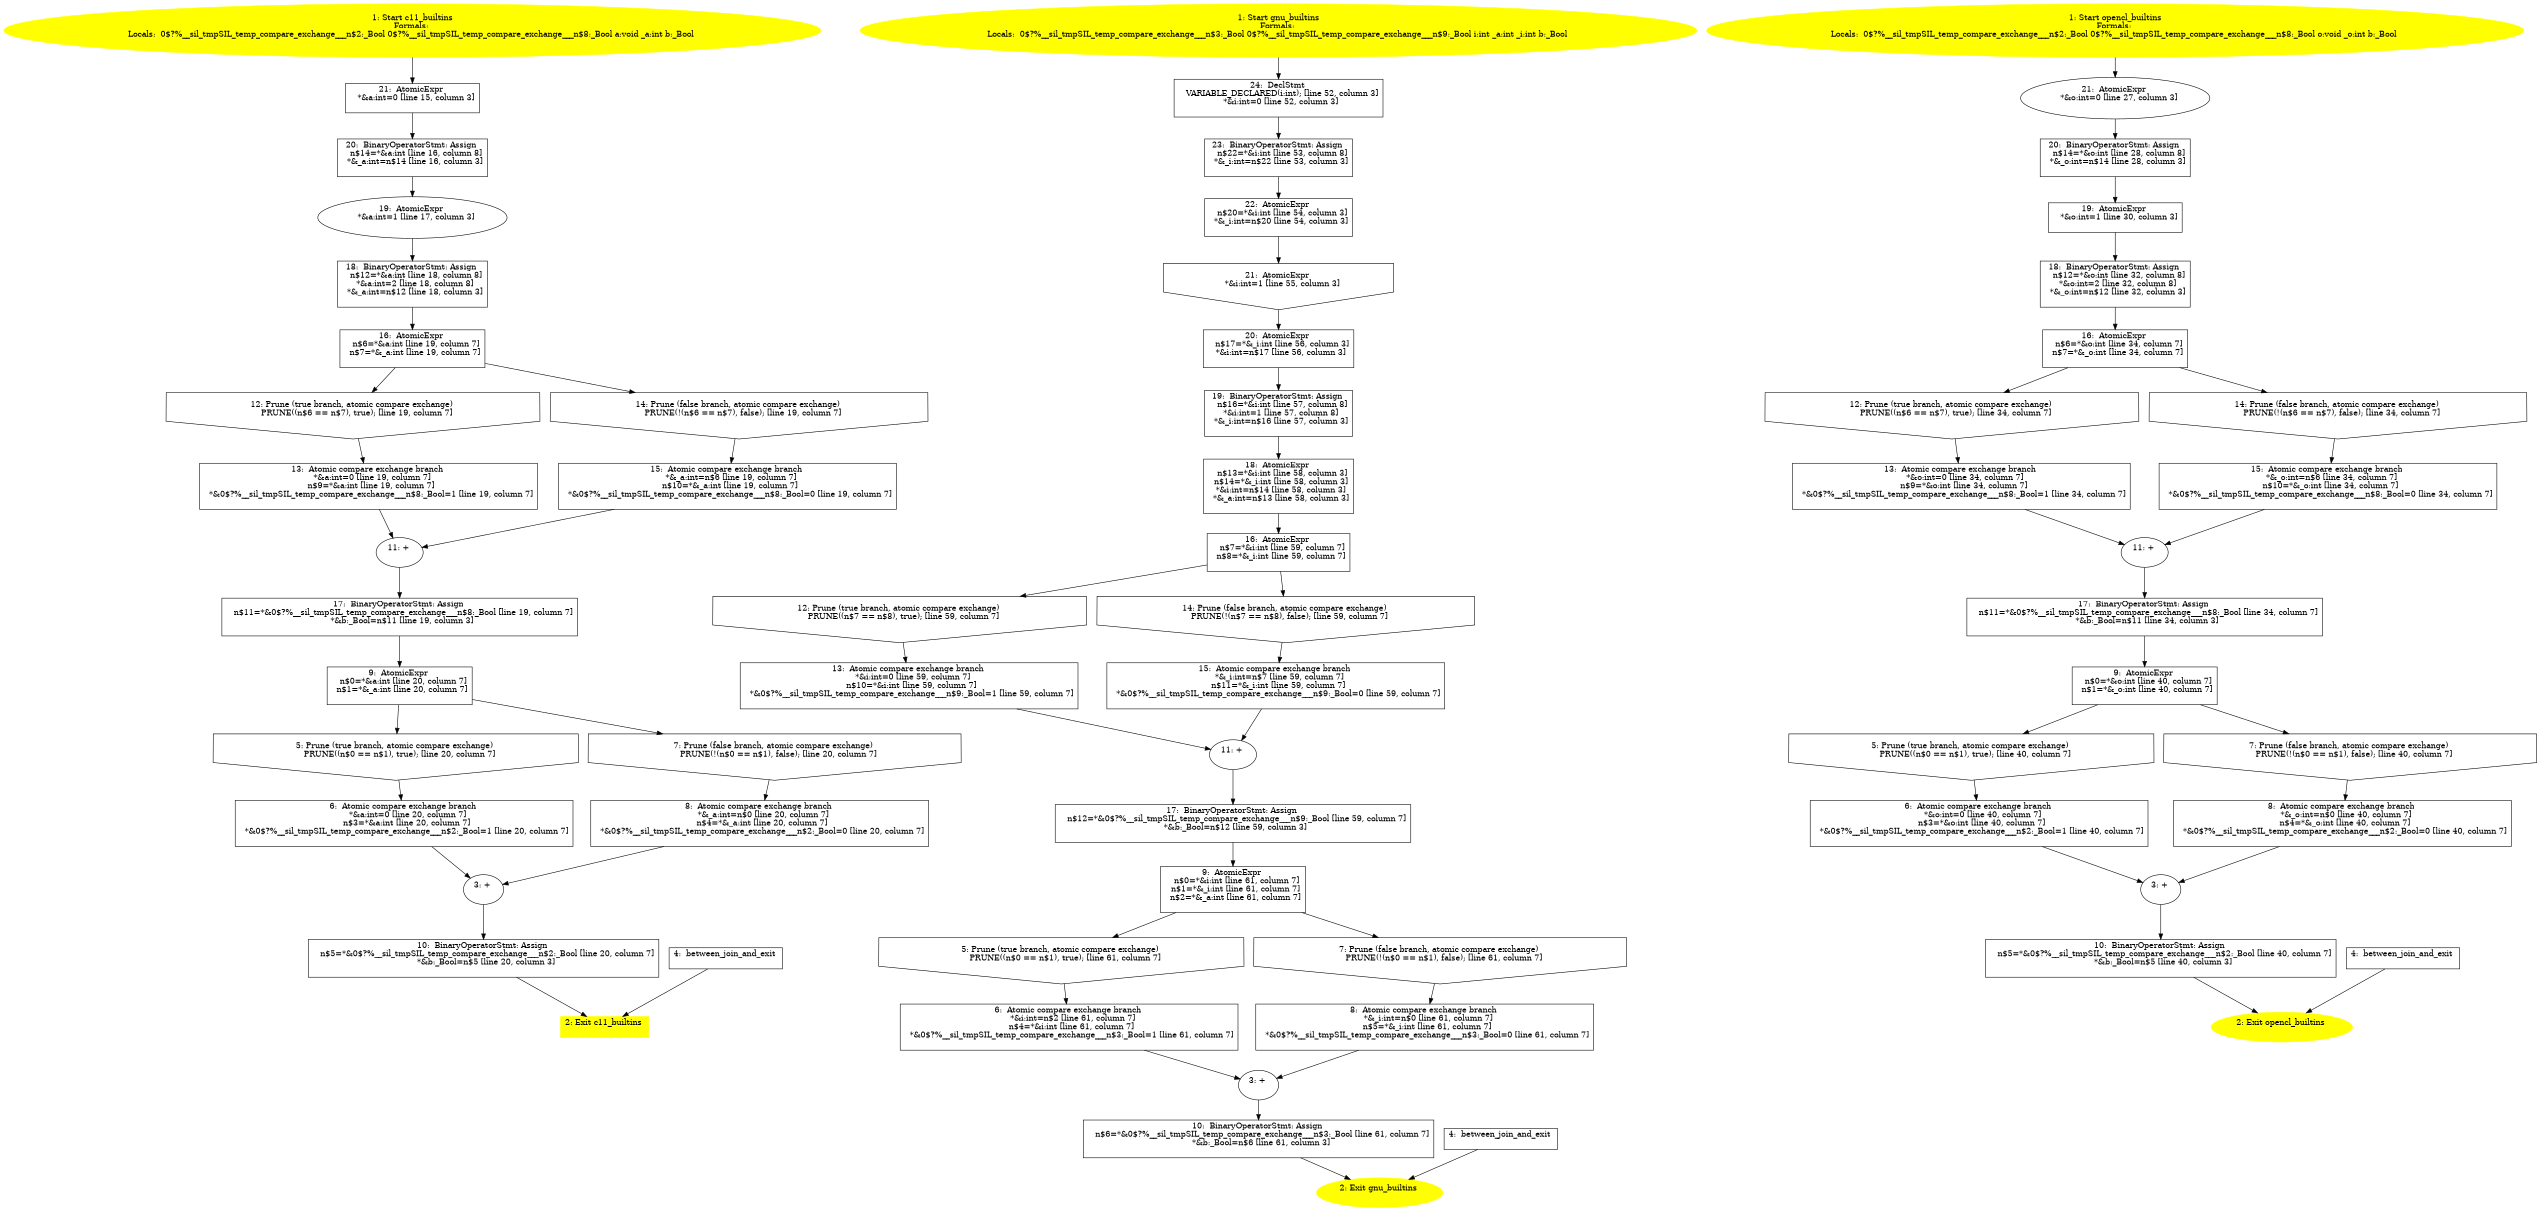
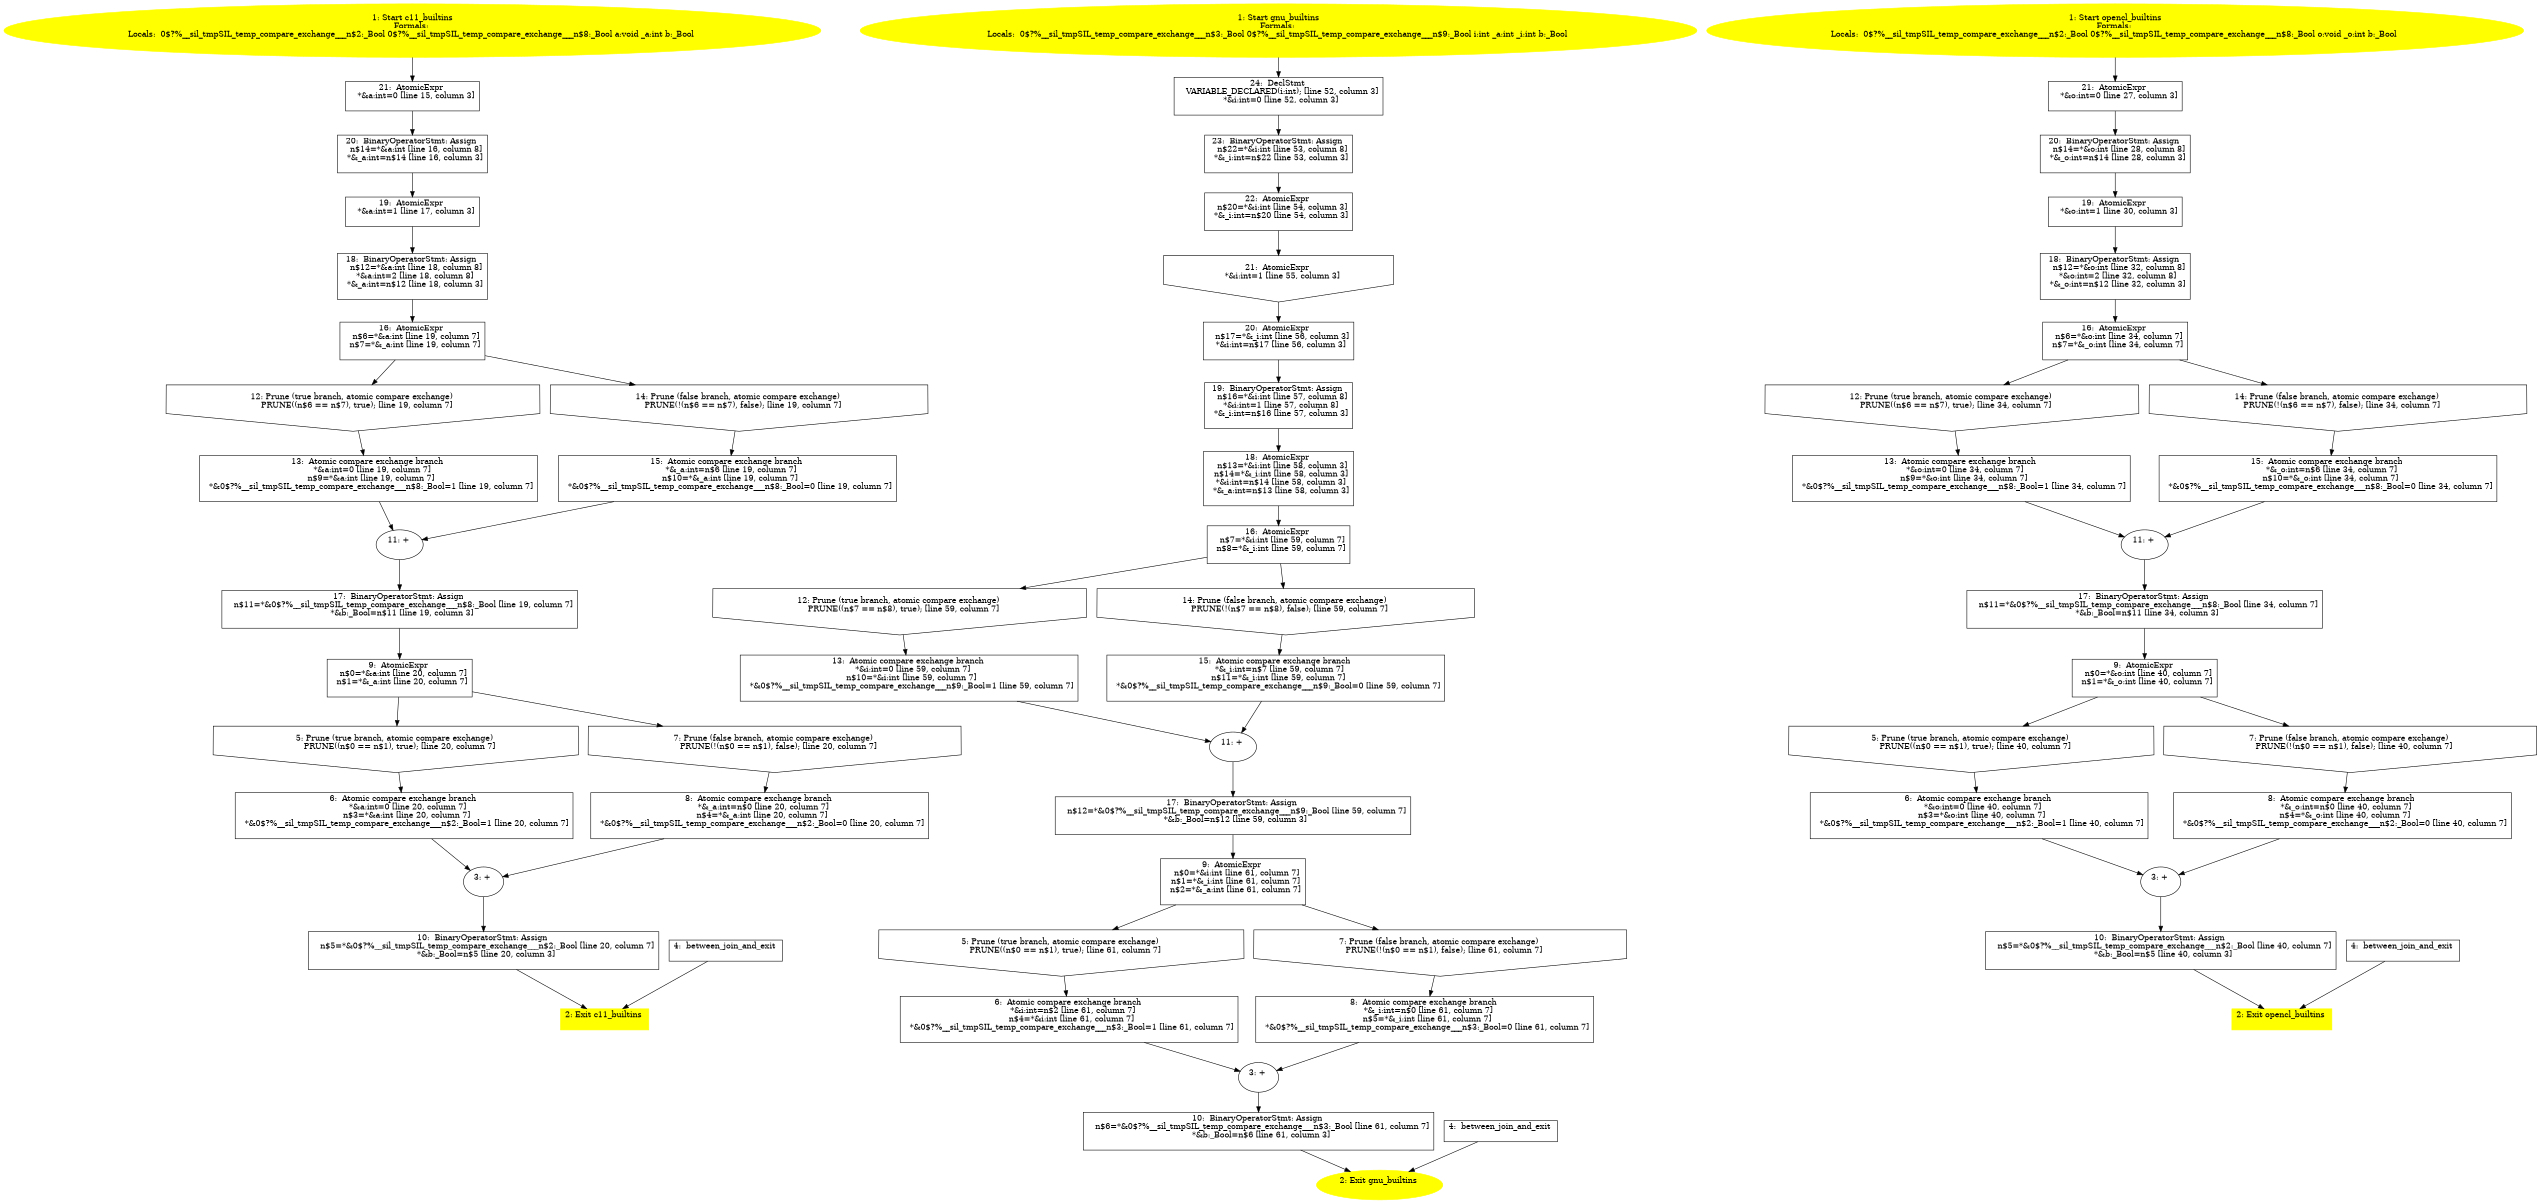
node "21:  AtomicExpr *&o:int=0 [line 27, column 3]": shape ellipse -> box
node "19:  AtomicExpr *&a:int=1 [line 17, column 3]": shape ellipse -> box
node "2: Exit opencl_builtins": shape ellipse -> box
